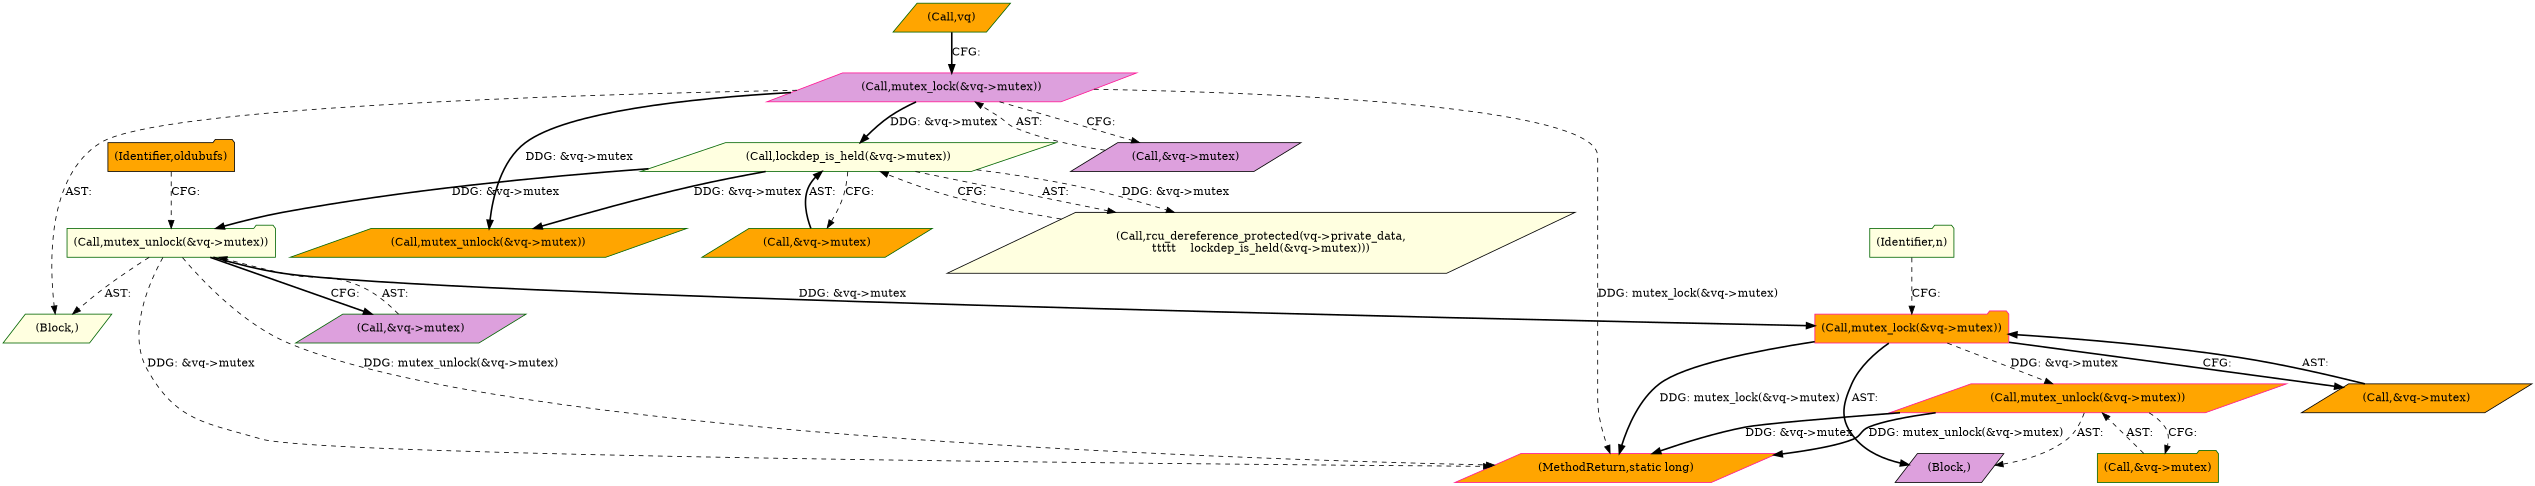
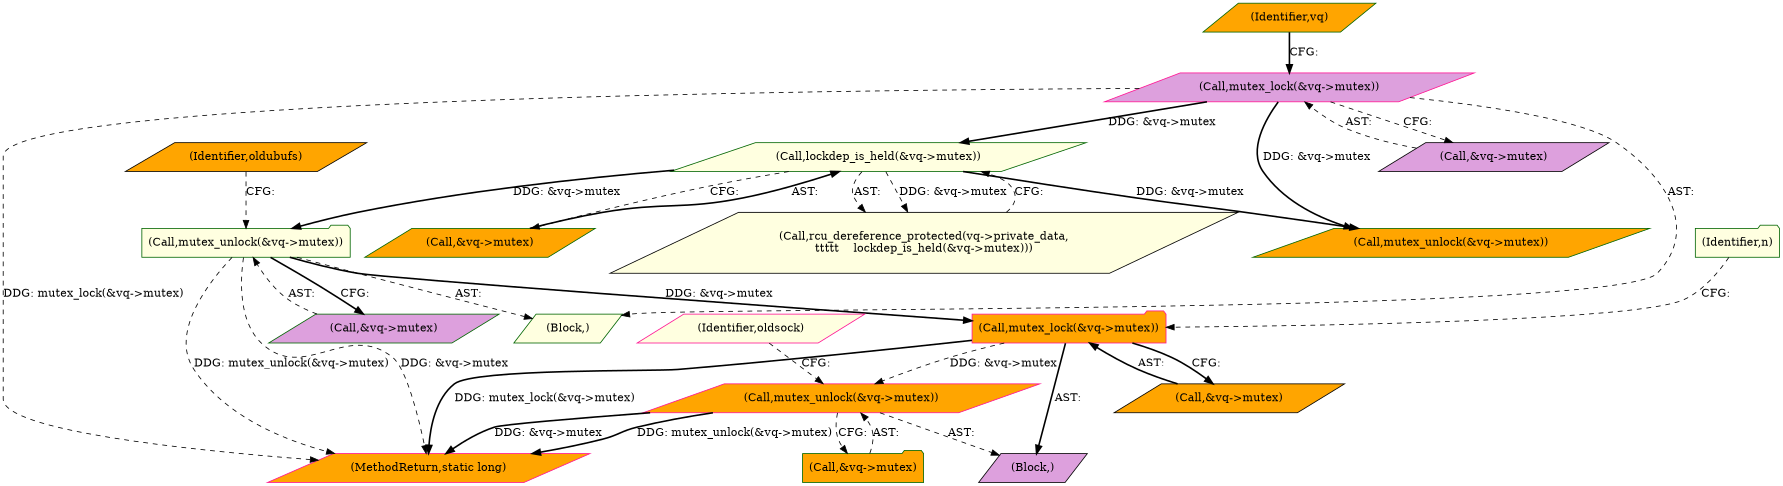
node "(Call,vq)": label "(Call,vq)" -> "(Identifier,vq)"
node "(Identifier,oldubufs)": shape folder -> parallelogram
node "(Identifier,oldsock)": added
